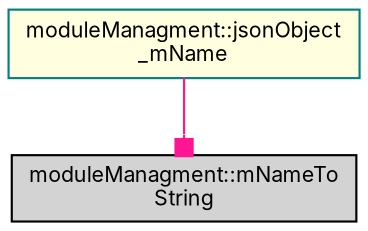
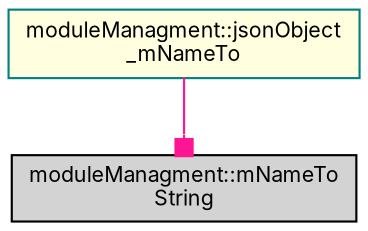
node "moduleManagment::jsonObject _mName": label "moduleManagment::jsonObject _mName" -> "moduleManagment::jsonObject _mNameTo"
